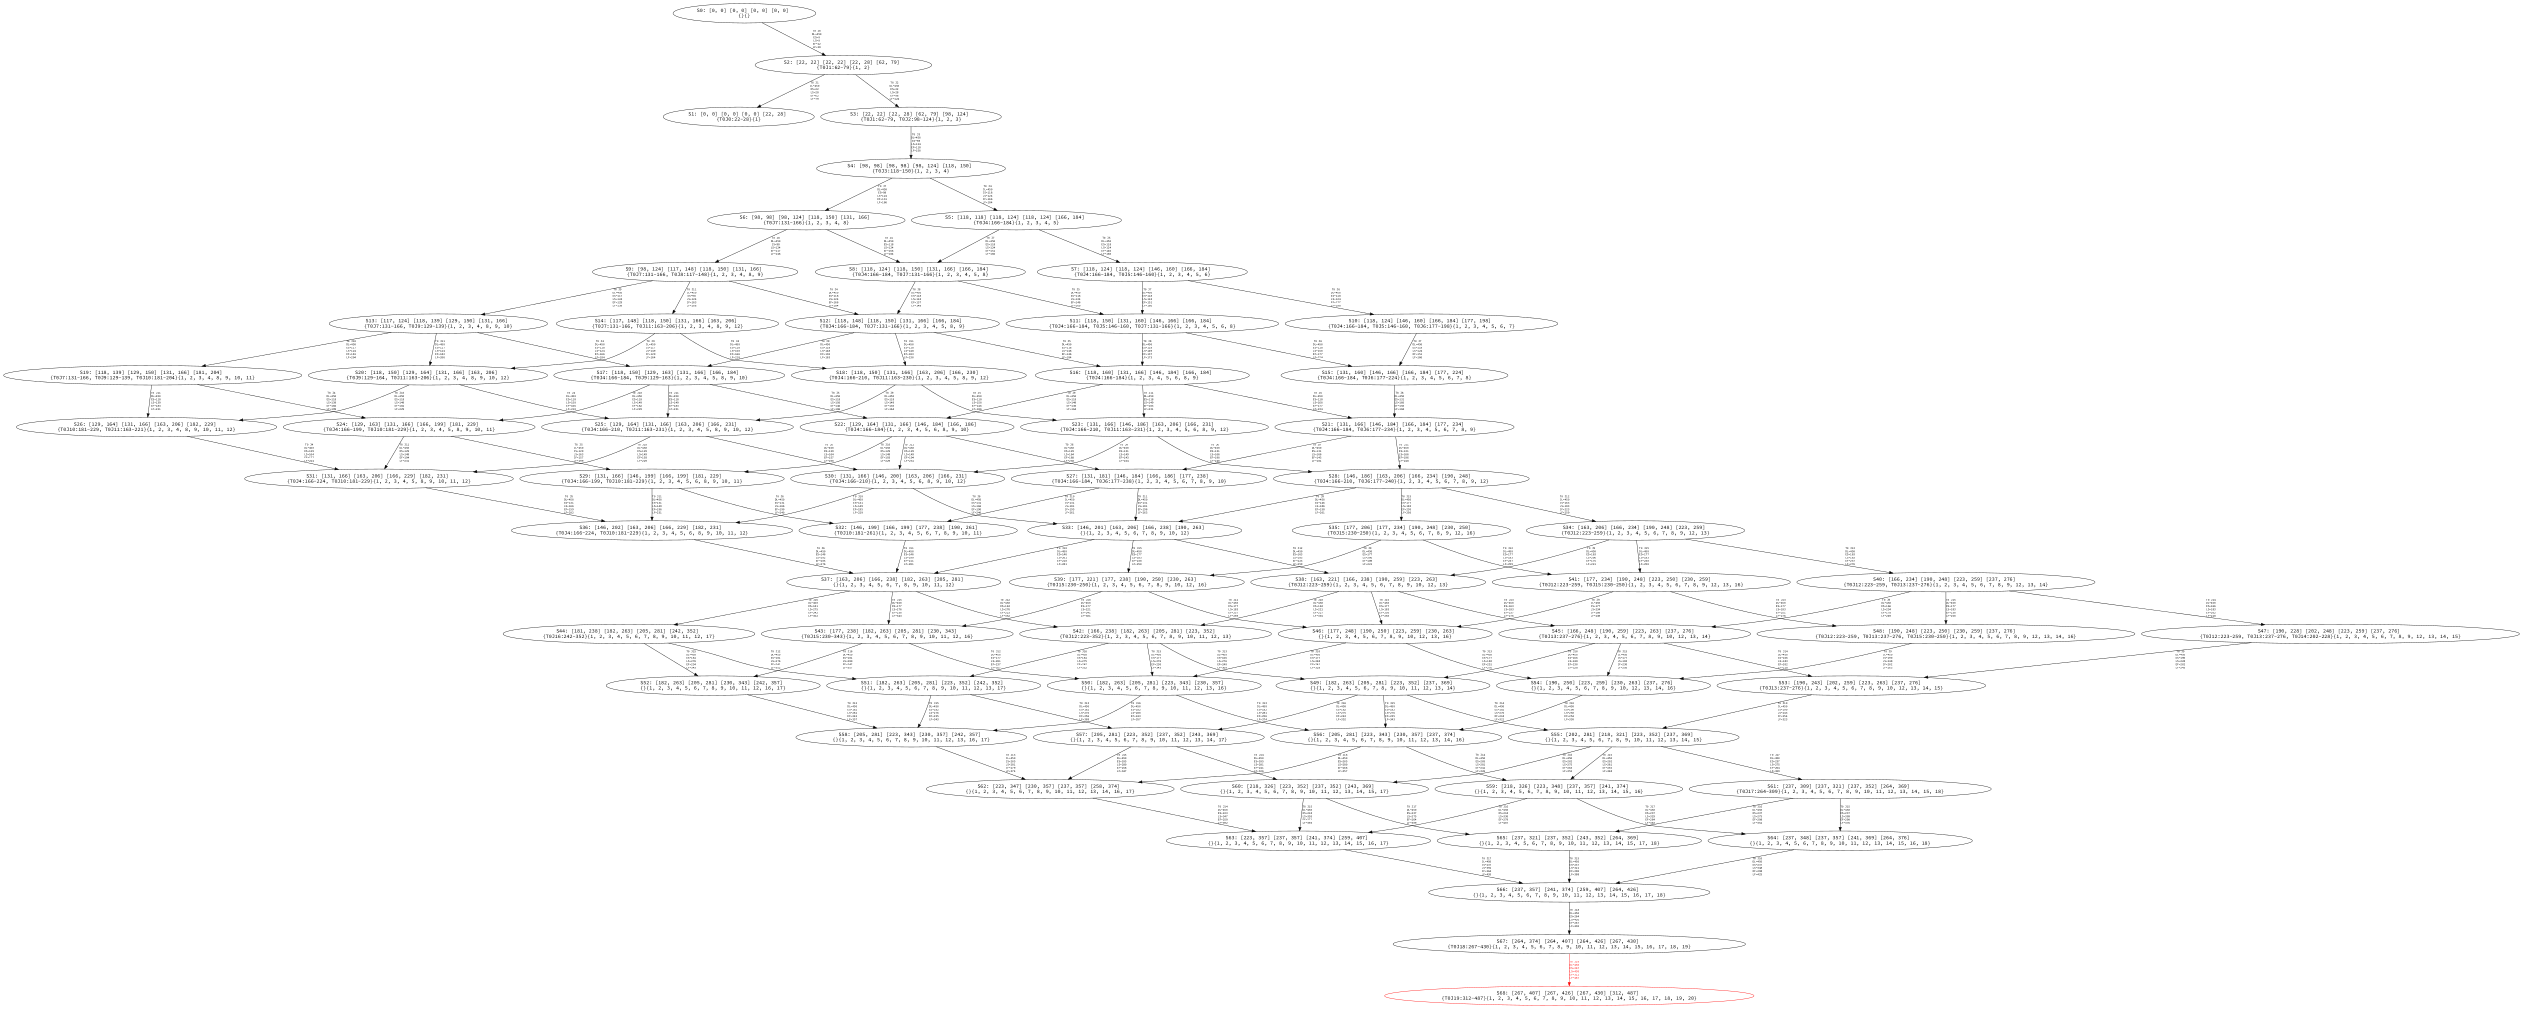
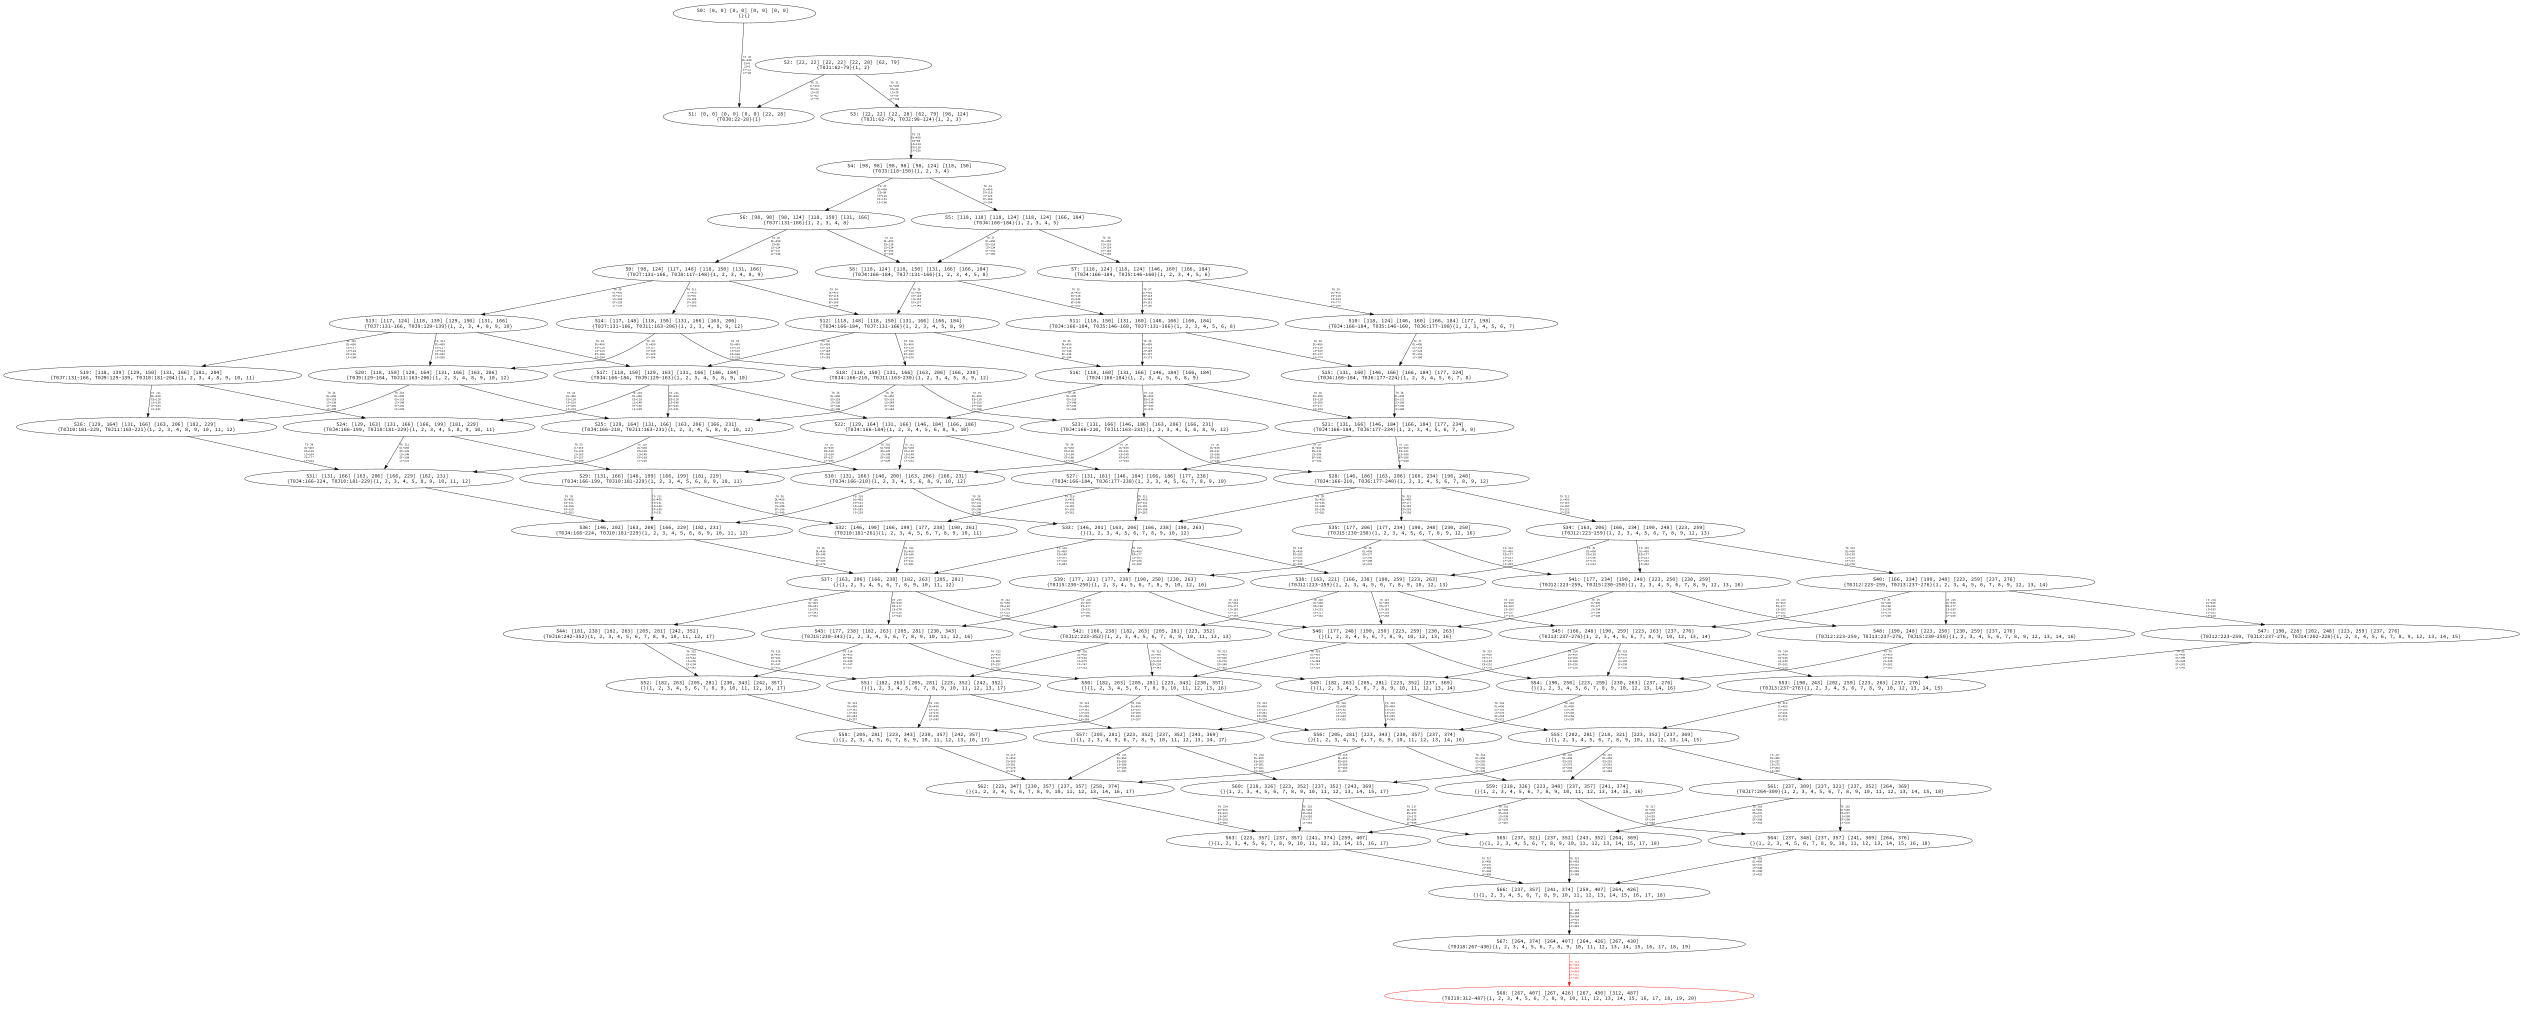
edge "S0: [0, 0] [0, 0] [0, 0] [0, 0] {}{}" -> "S2: [22, 22] [22, 22] [22, 28] [62, 79] {T0J1:62-79}{1, 2}": now "S0: [0, 0] [0, 0] [0, 0] [0, 0] {}{}" -> "S1: [0, 0] [0, 0] [0, 0] [22, 28] {T0J0:22-28}{1}"
